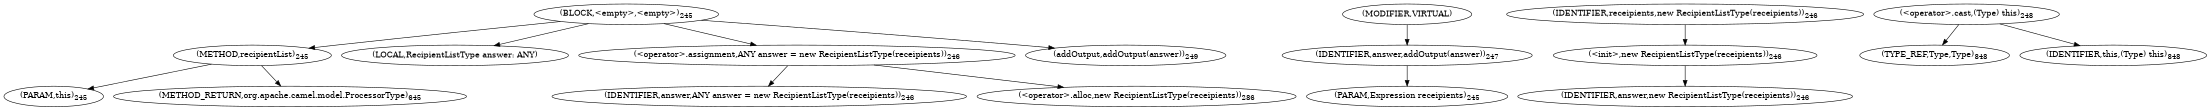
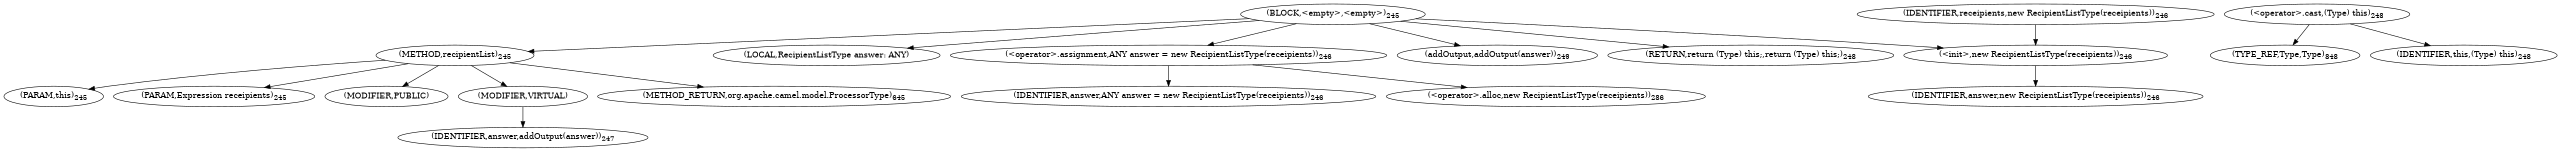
edge "(BLOCK,<empty>,<empty>)" -> "(<init>,new RecipientListType(receipients))": added
node "(RETURN,return (Type) this;,return (Type) this;)": added
node "(IDENTIFIER,this,(Type) this)": text "848" -> "248"
edge "(IDENTIFIER,answer,addOutput(answer))" -> "(PARAM,Expression receipients)": now "(METHOD,recipientList)" -> "(PARAM,Expression receipients)"
edge "(METHOD,recipientList)" -> "(MODIFIER,VIRTUAL)": added
node "(MODIFIER,PUBLIC)": added
